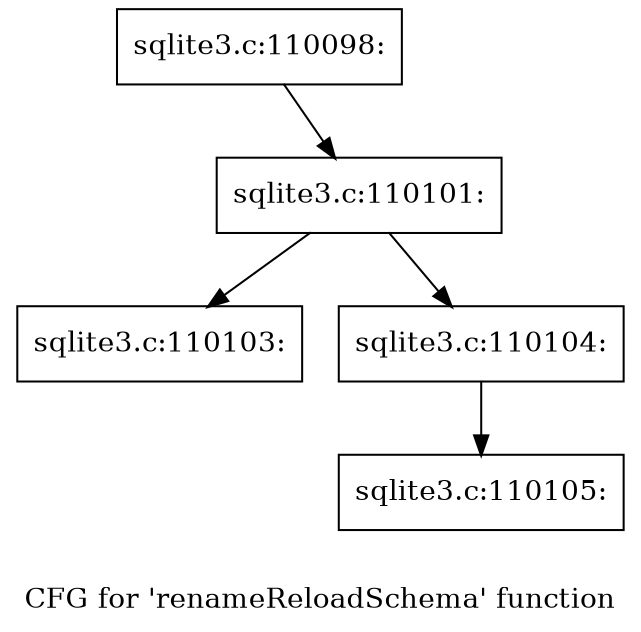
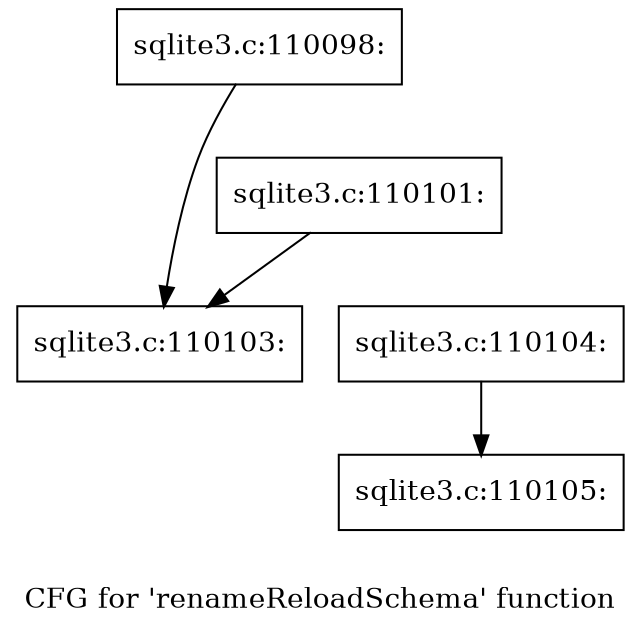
edge "sqlite3.c:110098:" -> "sqlite3.c:110101:": now "sqlite3.c:110098:" -> "sqlite3.c:110103:"
edge "sqlite3.c:110101:" -> "sqlite3.c:110104:": removed
